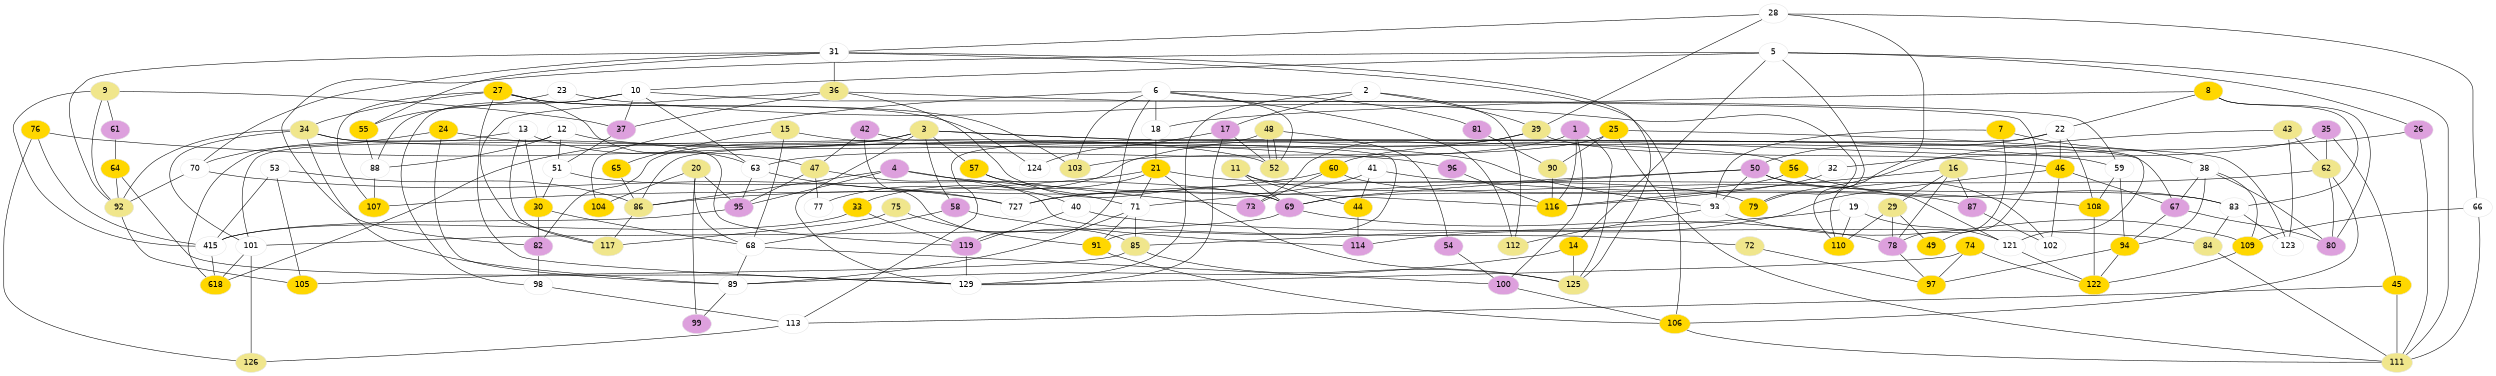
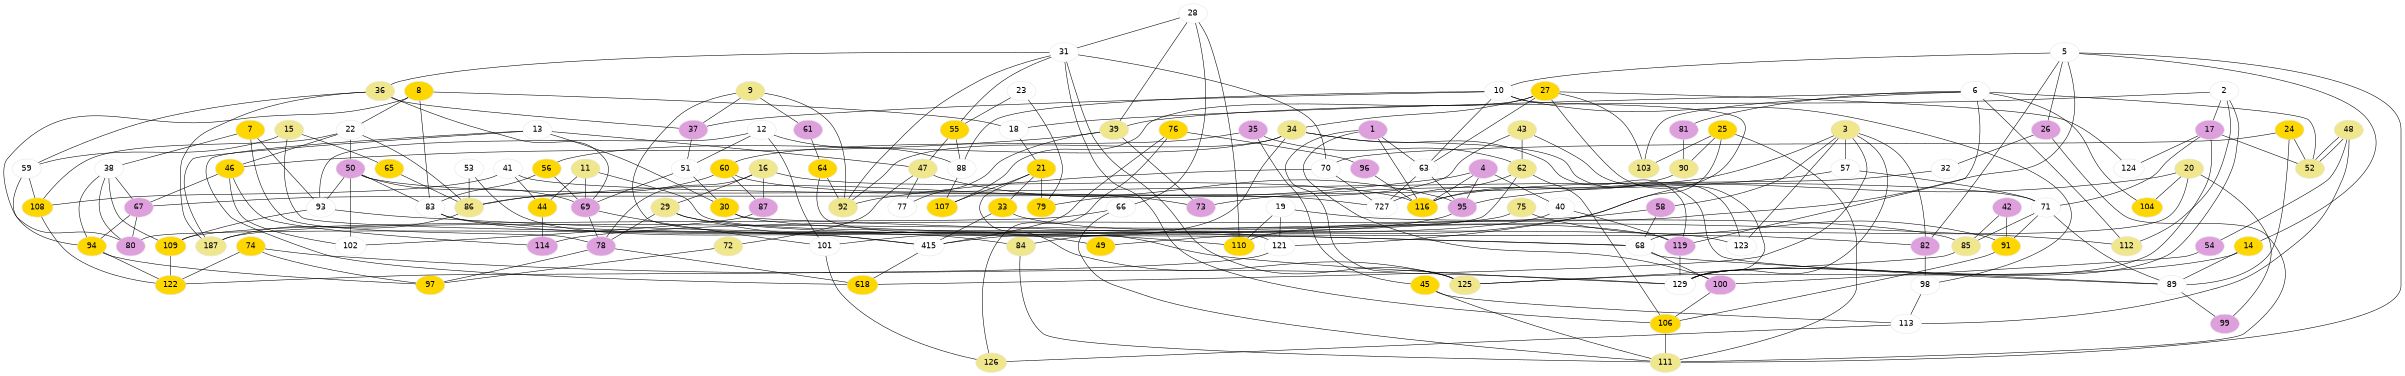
edge "42" -- "47": now "55" -- "47"
node "57": fillcolor gold -> white
edge "21" -- "71": now "17" -- "71"
node "117": label "117" -> "187"
edge "101" -- "618": now "78" -- "618"
node "105": removed
